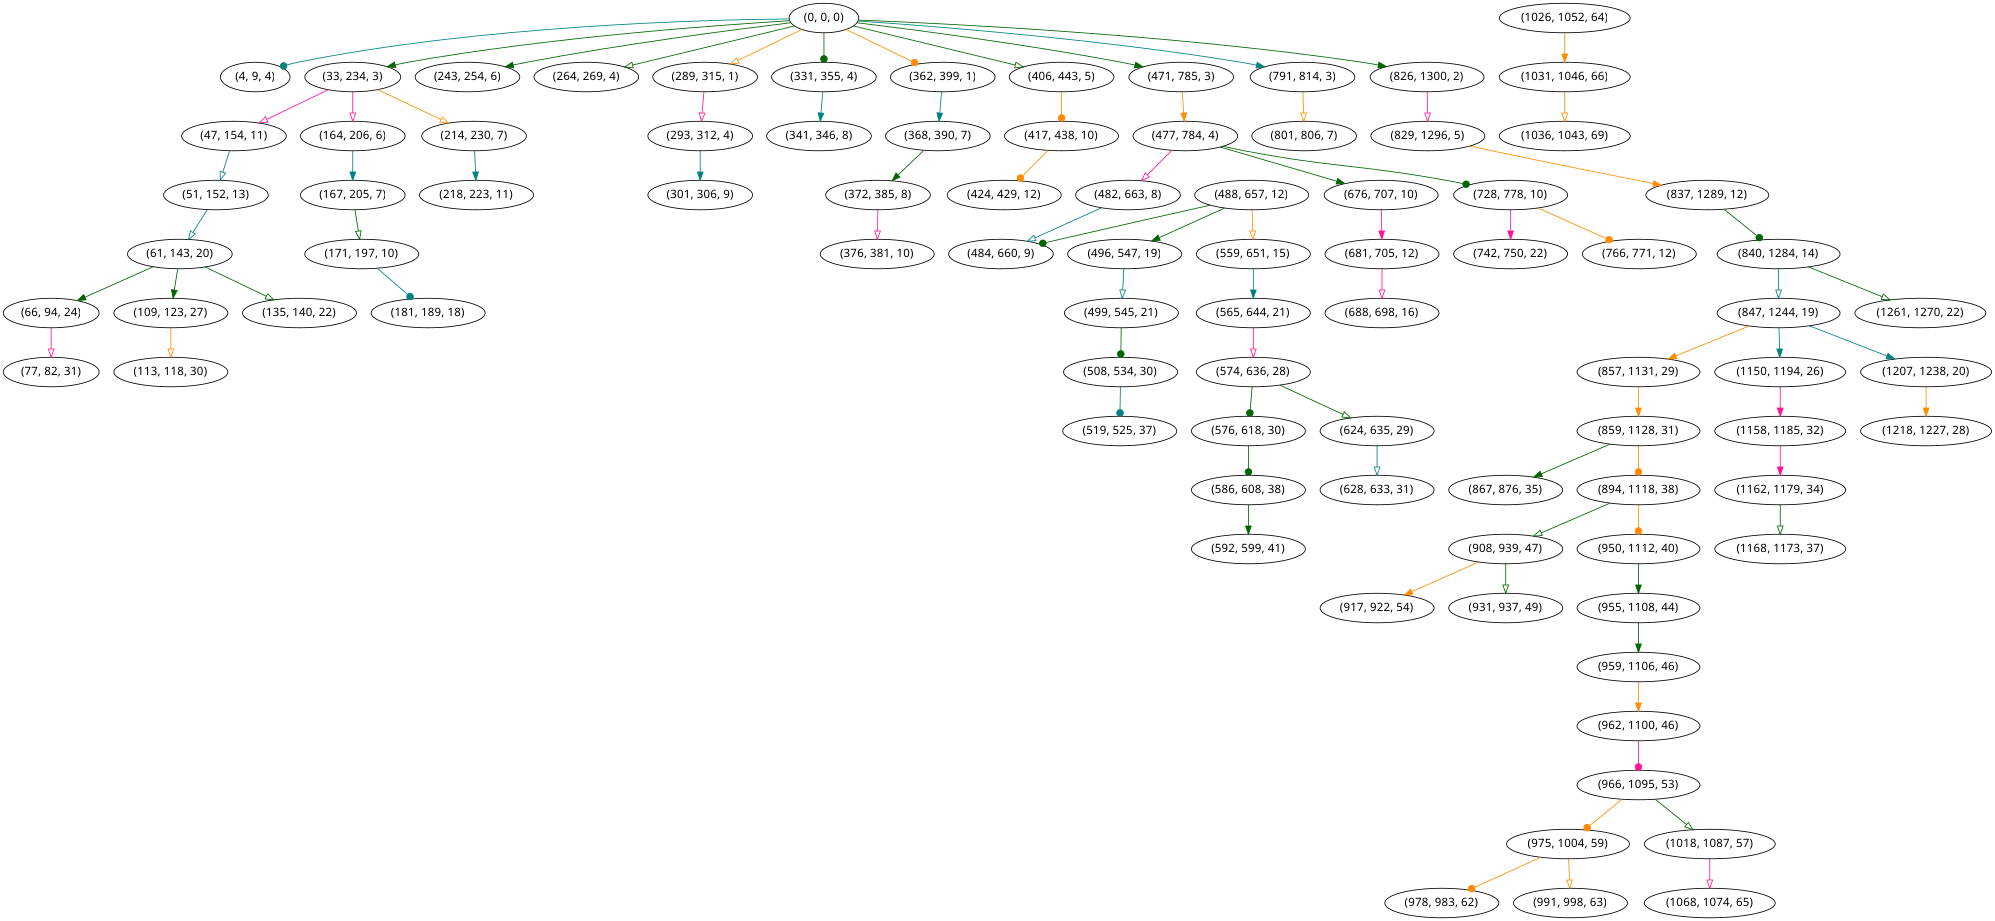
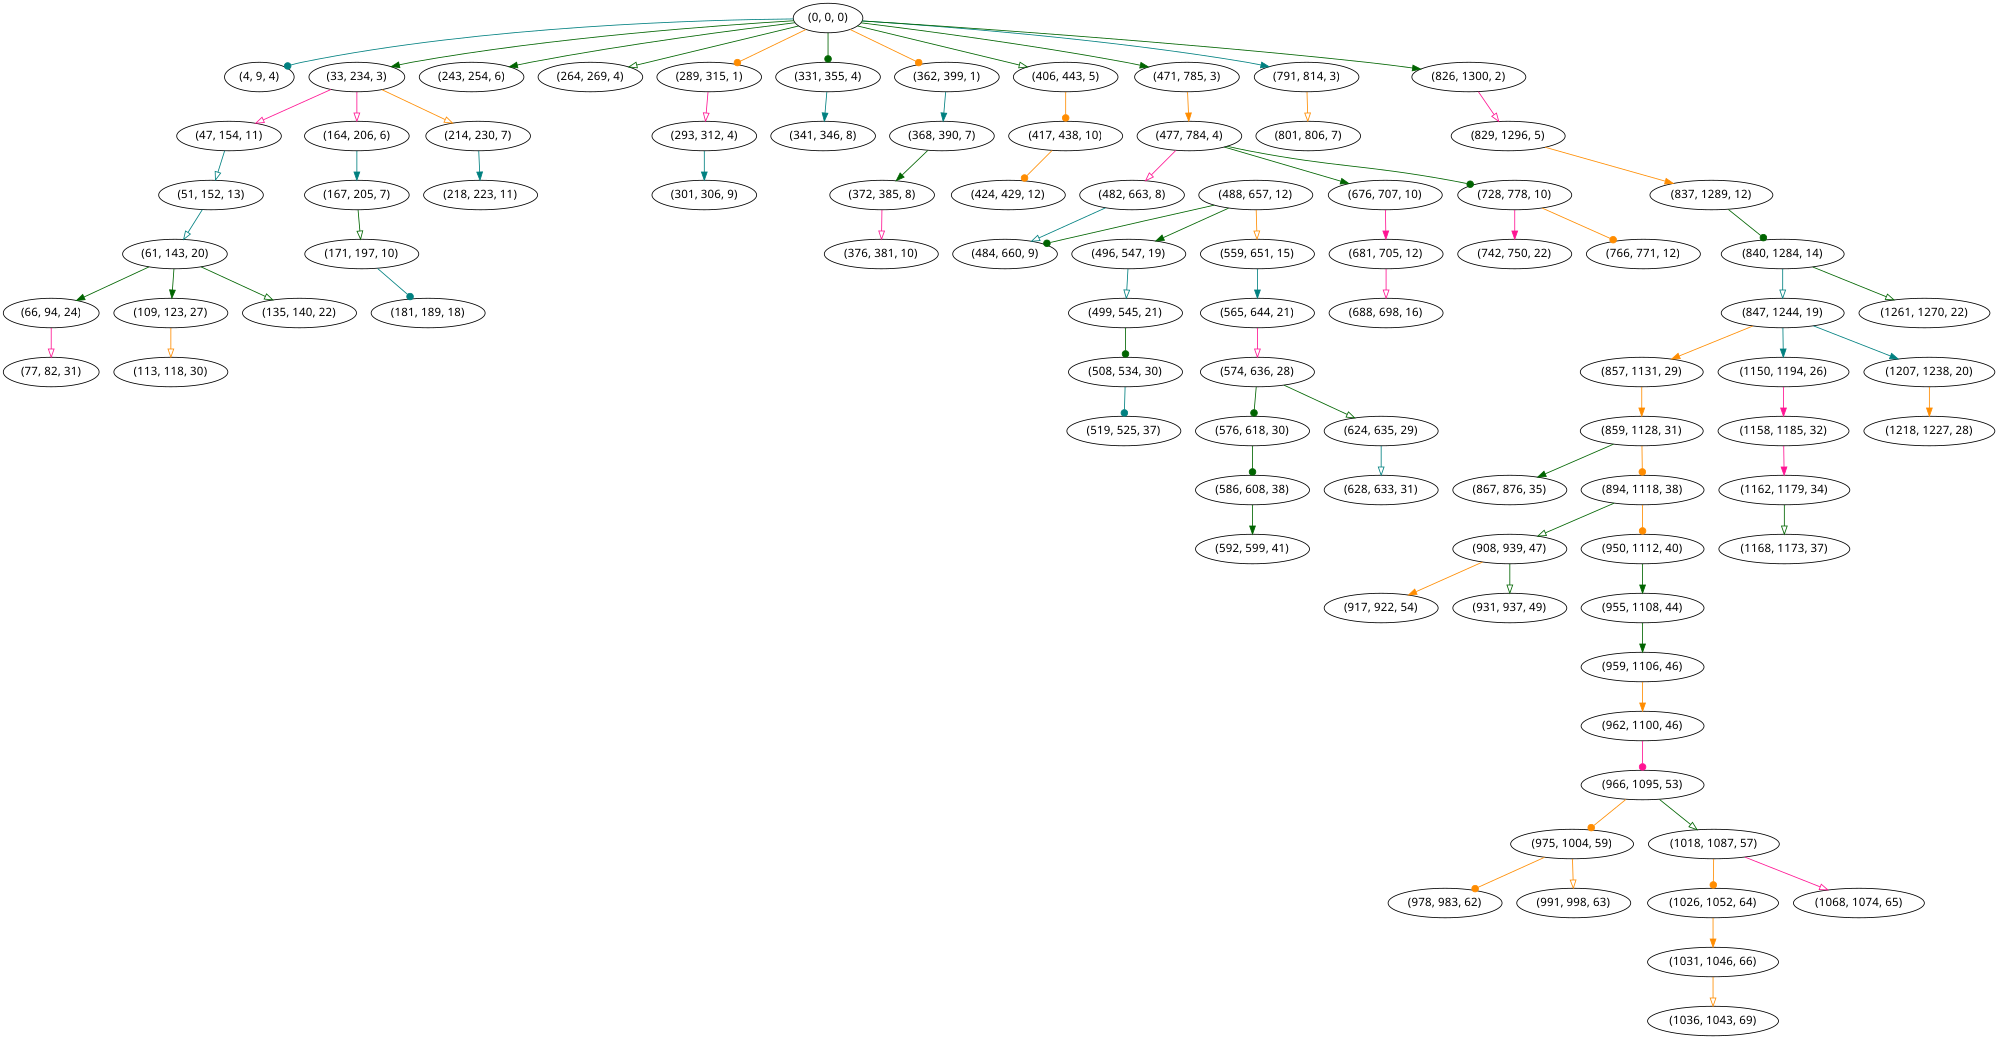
edge "(0, 0, 0)" -> "(289, 315, 1)": arrowhead onormal -> dot
edge "(1018, 1087, 57)" -> "(1026, 1052, 64)": added
